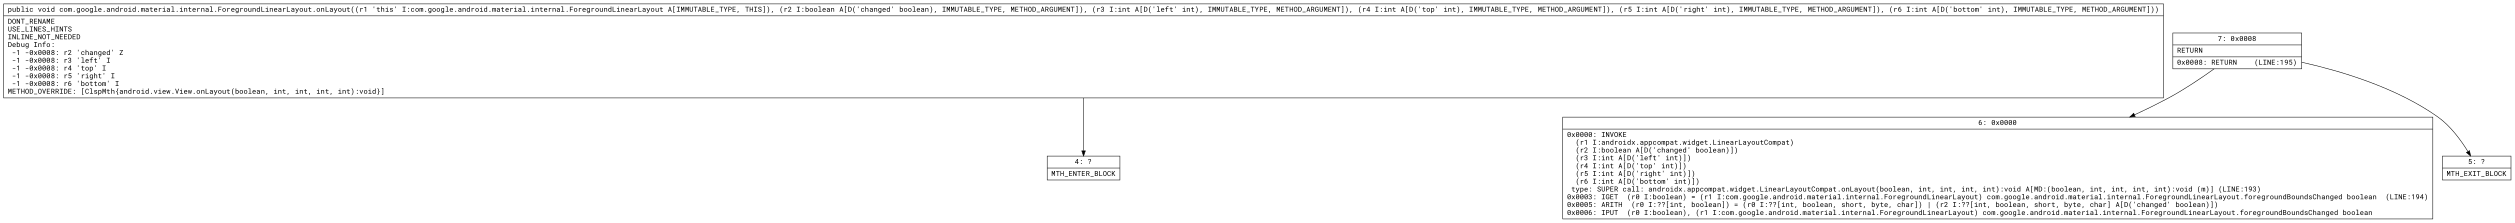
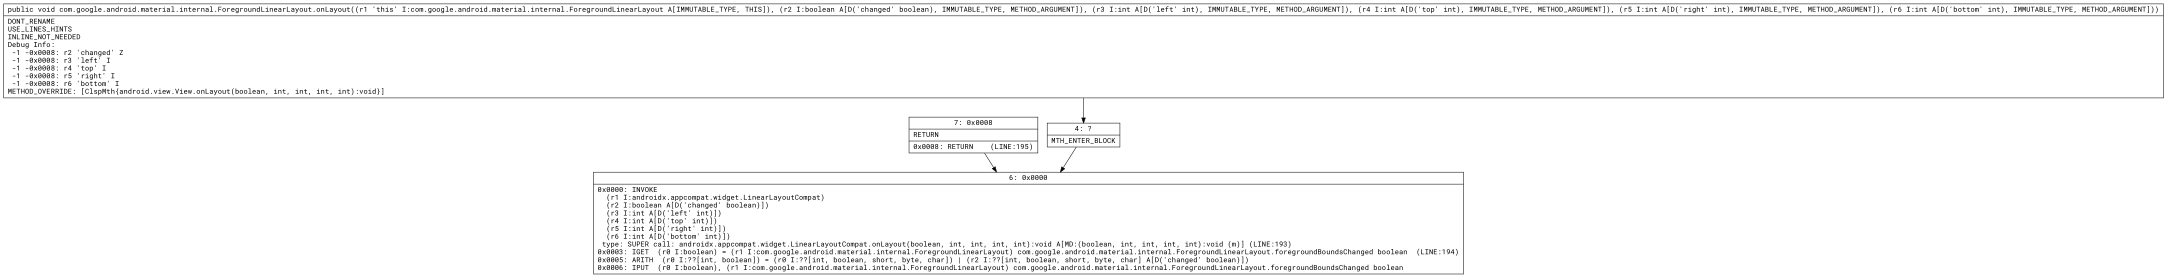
edge "4: ?" -> "6: 0x0000": added
node "5: ?": removed
